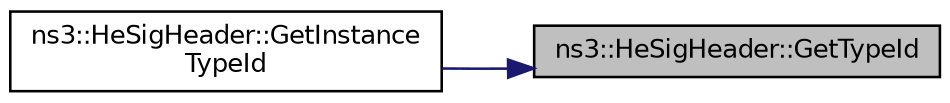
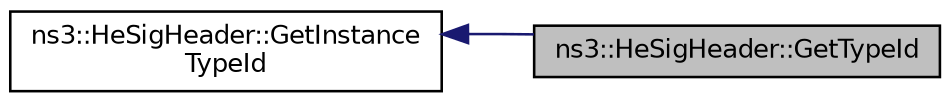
edge "ns3::HeSigHeader::GetInstance TypeId" -> "ns3::HeSigHeader::GetTypeId": reversed
